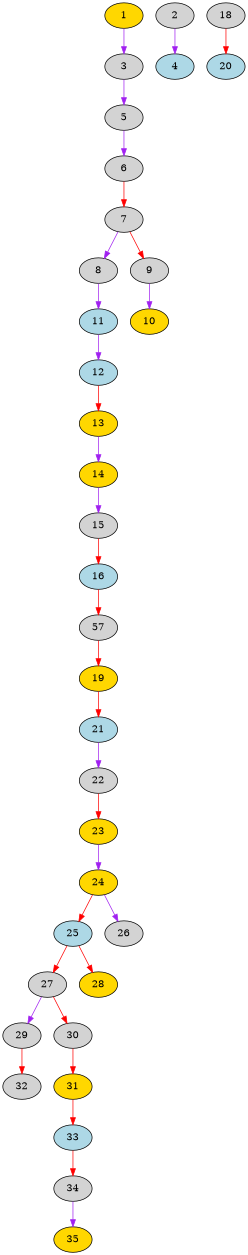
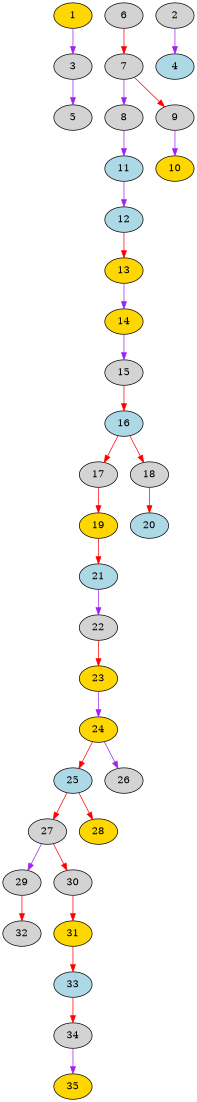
edge "5" -> "6": removed
edge "16" -> "18": added
node "57": label "57" -> "17"
